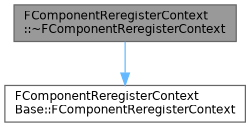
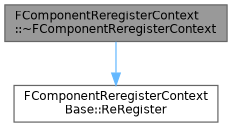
node "FComponentReregisterContext Base::FComponentReregisterContext": label "FComponentReregisterContext Base::FComponentReregisterContext" -> "FComponentReregisterContext Base::ReRegister"
